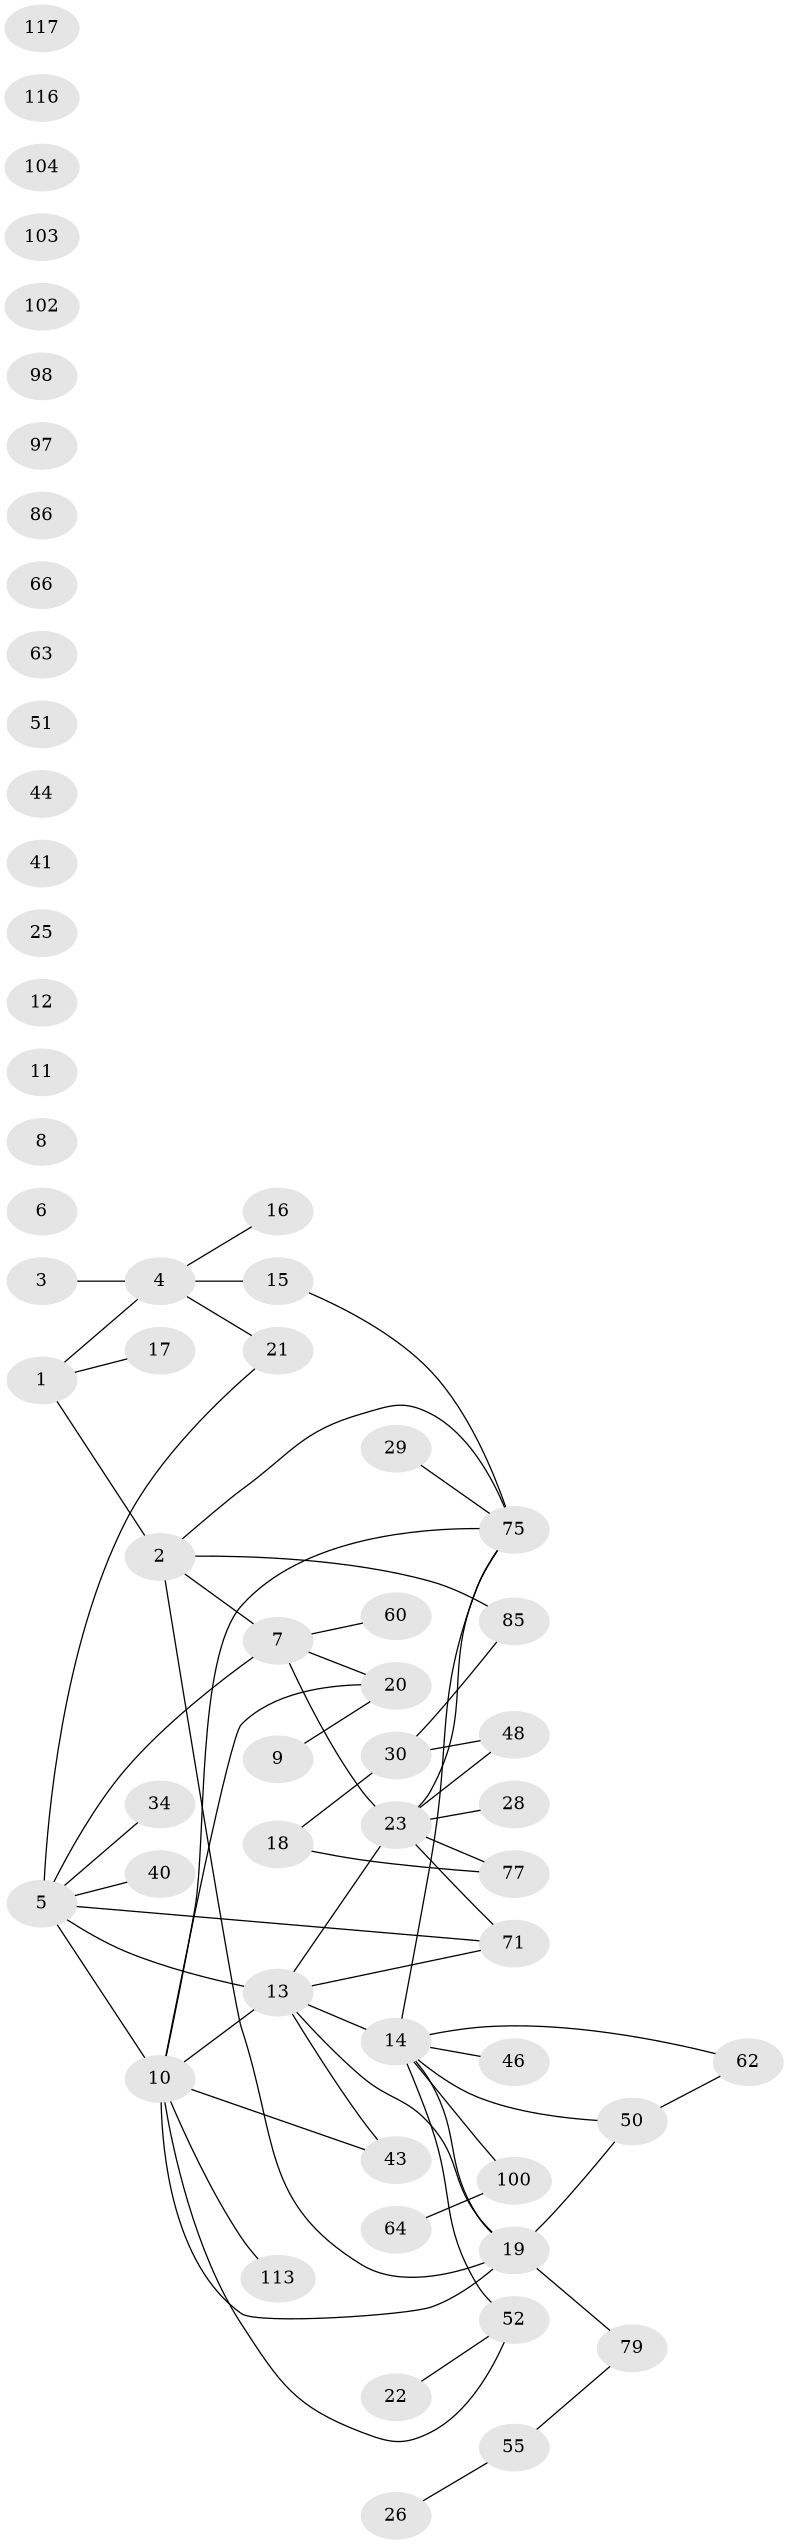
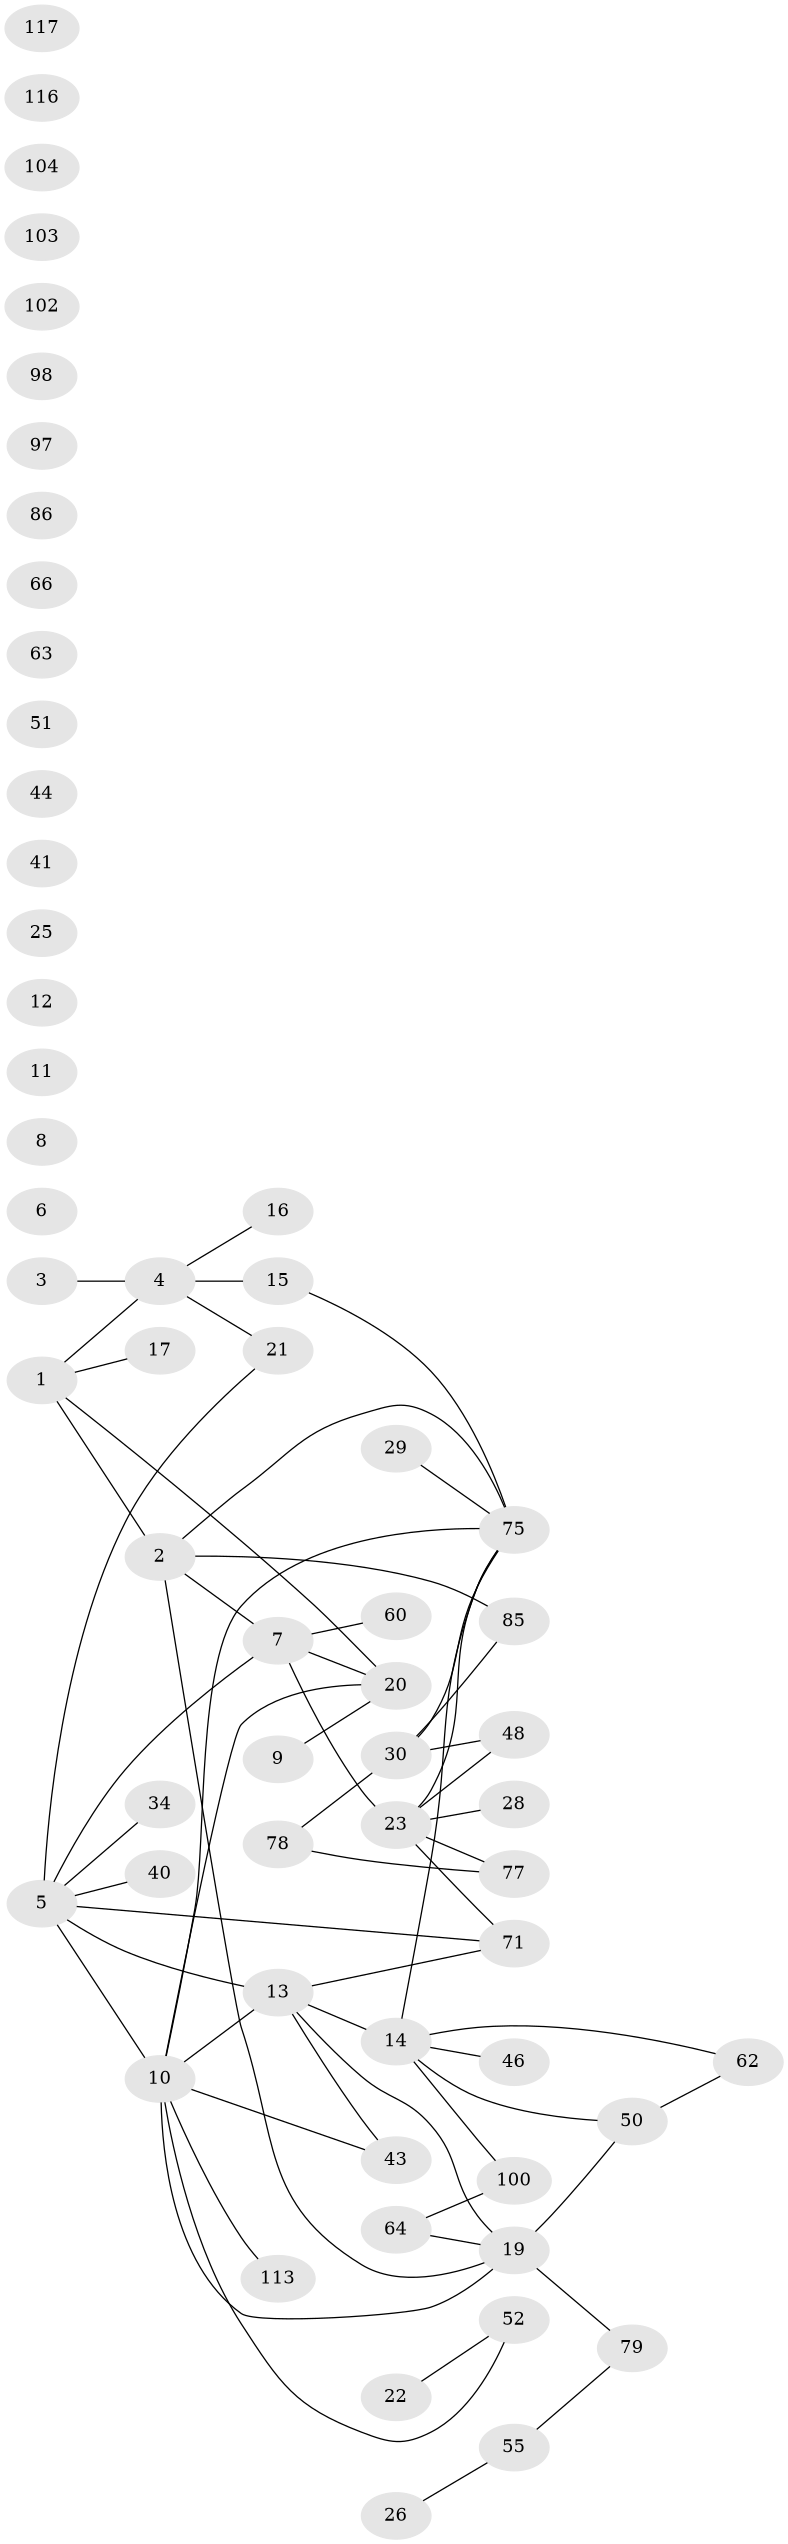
edge "1" -- "20": added
edge "75" -- "30": added
node "18": label "18" -> "78"
edge "23" -- "13": removed
edge "14" -- "19": now "64" -- "19"
edge "14" -- "52": removed
